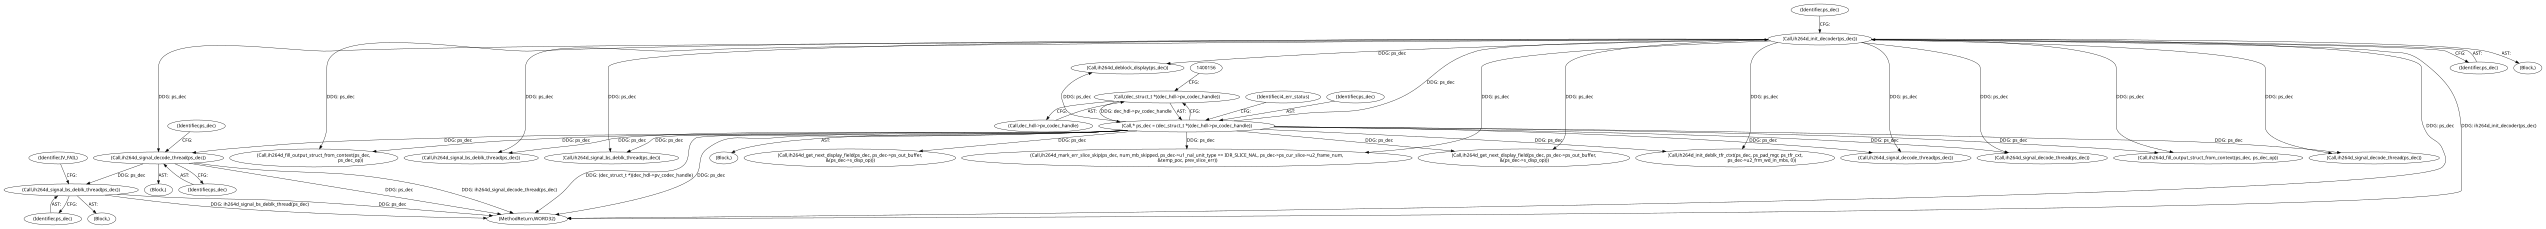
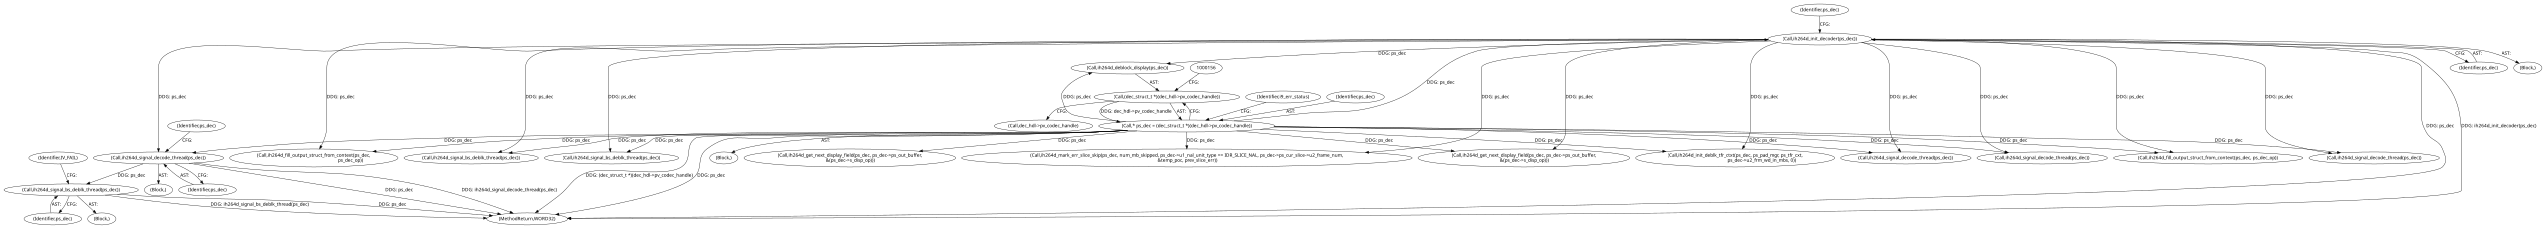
node "1400156": label "1400156" -> "1000156"
node "(Identifier,i4_err_status)": label "(Identifier,i4_err_status)" -> "(Identifier,i9_err_status)"
edge "(Call,dec_hdl->pv_codec_handle)" -> "(Call,(dec_struct_t *)(dec_hdl->pv_codec_handle))": now "(Call,ih264d_deblock_display(ps_dec))" -> "(Call,(dec_struct_t *)(dec_hdl->pv_codec_handle))"
